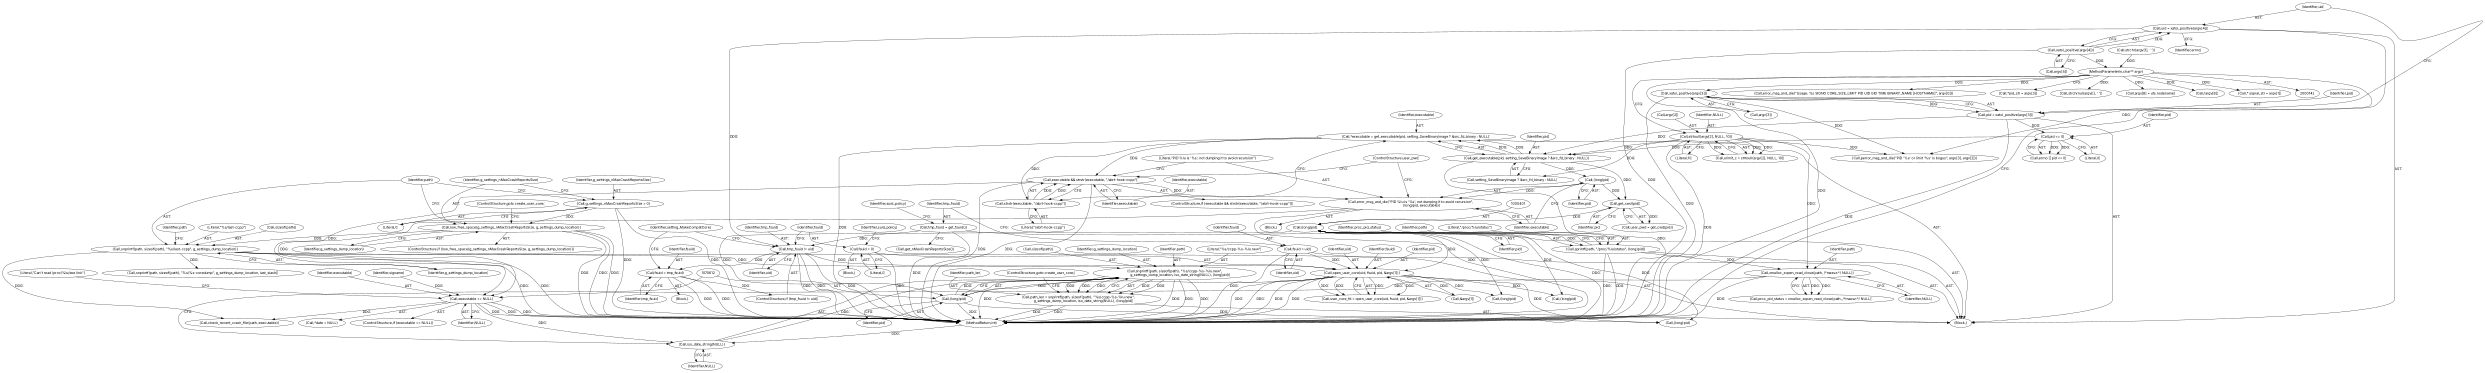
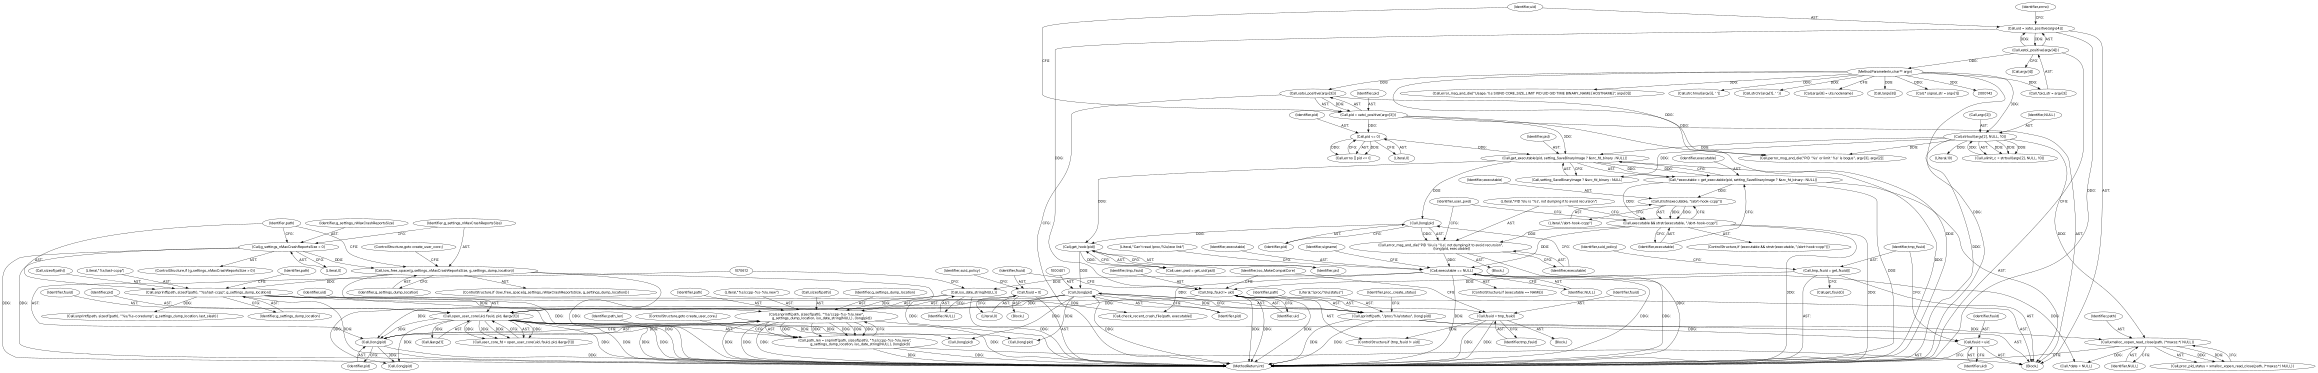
edge "(Call,uid = xatoi_positive(argv[4]))" -> "(Identifier,errno)": reversed
edge "(Call,uid = xatoi_positive(argv[4]))" -> "(Call,xatoi_positive(argv[4]))": label "CFG: " -> "DDG: "
edge "(Call,strchr(argv[1], ' '))" -> "(MethodParameterIn,char** argv)": reversed
edge "(Call,argv[4])" -> "(Call,xatoi_positive(argv[4]))": now "(Call,*pid_str = argv[3])" -> "(Call,xatoi_positive(argv[4]))"
edge "(MethodParameterIn,char** argv)" -> "(Call,*pid_str = argv[3])": label "CFG: " -> "DDG: "
edge "(MethodParameterIn,char** argv)" -> "(Call,argv[8] = uts.nodename)": label "DDG: " -> "CFG: "
edge "(MethodParameterIn,char** argv)" -> "2000142": label "AST: " -> "DDG: "
edge "(MethodParameterIn,char** argv)" -> "(Call,strtoull(argv[2], NULL, 10))": label "CFG: " -> "DDG: "
edge "(Call,pid = xatoi_positive(argv[3]))" -> "(Call,xatoi_positive(argv[3]))": label "CFG: " -> "AST: "
node "(Call,argv[3])": removed
edge "(Literal,10)" -> "(Call,strtoull(argv[2], NULL, 10))": removed, label "AST:"
edge "(Call,strtoull(argv[2], NULL, 10))" -> "(Literal,10)": label "CFG: " -> "DDG: "
edge "(Call,ulimit_c = strtoull(argv[2], NULL, 10))" -> "(Call,strtoull(argv[2], NULL, 10))": label "CFG: " -> "DDG: "
node "(ControlStructure,user_pwd)": label "(ControlStructure,user_pwd)" -> "(Identifier,user_pwd)"
edge "(Call,uid = xatoi_positive(argv[4]))" -> "(MethodReturn,int)": label "CFG: " -> "DDG: "
edge "(Call,xatoi_positive(argv[4]))" -> "(MethodReturn,int)": label "DDG: " -> "CFG: "
node "(Call,get_cwd(pid))": label "(Call,get_cwd(pid))" -> "(Call,get_hook(pid))"
edge "(Call,xatoi_positive(argv[3]))" -> "(MethodReturn,int)": label "DDG: " -> "CFG: "
node "(Identifier,setting_MakeCompatCore)": label "(Identifier,setting_MakeCompatCore)" -> "(Identifier,iso_MakeCompatCore)"
node "(Identifier,proc_pid_status)": label "(Identifier,proc_pid_status)" -> "(Identifier,proc_create_status)"
node "(Call,user_pwd = get_cwd(pid))": label "(Call,user_pwd = get_cwd(pid))" -> "(Call,user_pwd = get_uid(pid))"
node "(Call,get_nMaxCrashReportsSize())": label "(Call,get_nMaxCrashReportsSize())" -> "(Call,get_fsuid())"
edge "(Call,tmp_fsuid != uid)" -> "(Call,fsuid = tmp_fsuid)": label "DDG: " -> "AST: "
edge "(Call,fsuid = uid)" -> "(Call,open_user_core(uid, fsuid, pid, &argv[1]))": reversed
node "(ControlStructure,if (g_settings_nMaxCrashReportsSize > 0))": added
edge "(Call,tmp_fsuid = get_fsuid())" -> "(MethodReturn,int)": label "DDG: " -> "AST: "
edge "(ControlStructure,if (tmp_fsuid != uid))" -> "(Call,tmp_fsuid != uid)": reversed
edge "(Identifier,signame)" -> "(Call,executable == NULL)": label "DDG: " -> "CFG: "
edge "(Call,fsuid = 0)" -> "(MethodReturn,int)": label "DDG: " -> "AST: "
edge "(Call,fsuid = uid)" -> "(MethodReturn,int)": label "DDG: " -> "CFG: "
edge "(Call,xmalloc_xopen_read_close(path, /*maxsz:*/ NULL))" -> "(Call,executable == NULL)": now "(Call,xmalloc_xopen_read_close(path, /*maxsz:*/ NULL))" -> "(Call,*date = NULL)"
edge "(Call,xmalloc_xopen_read_close(path, /*maxsz:*/ NULL))" -> "(MethodReturn,int)": label "DDG: " -> "CFG: "
edge "(Call,executable == NULL)" -> "(Call,*date = NULL)": label "AST: " -> "DDG: "
node "(ControlStructure,if (executable == NULL))": label "(ControlStructure,if (executable == NULL))" -> "(ControlStructure,if (executable == NAME))"
edge "(MethodReturn,int)" -> "(Call,iso_date_string(NULL))": reversed
